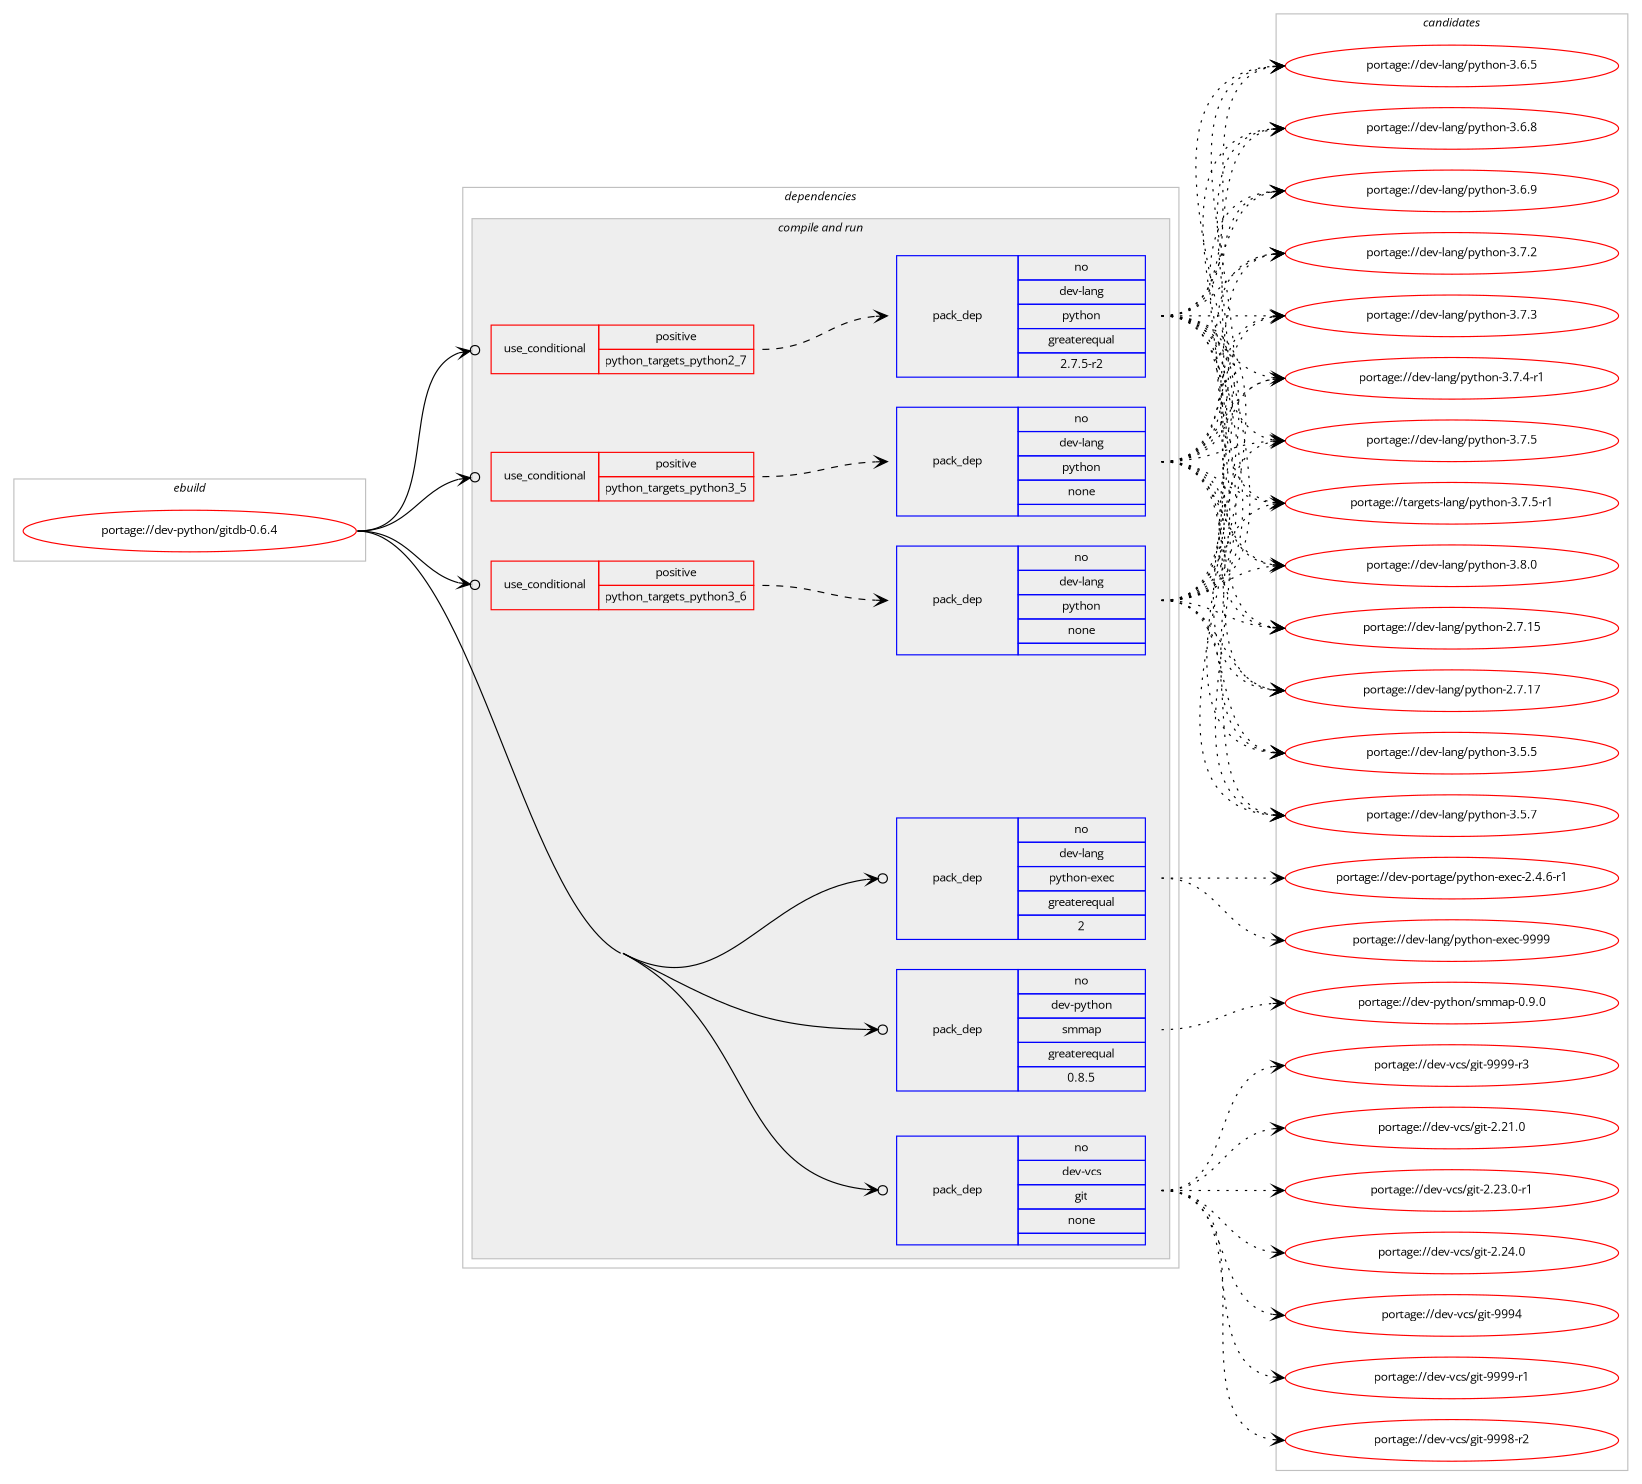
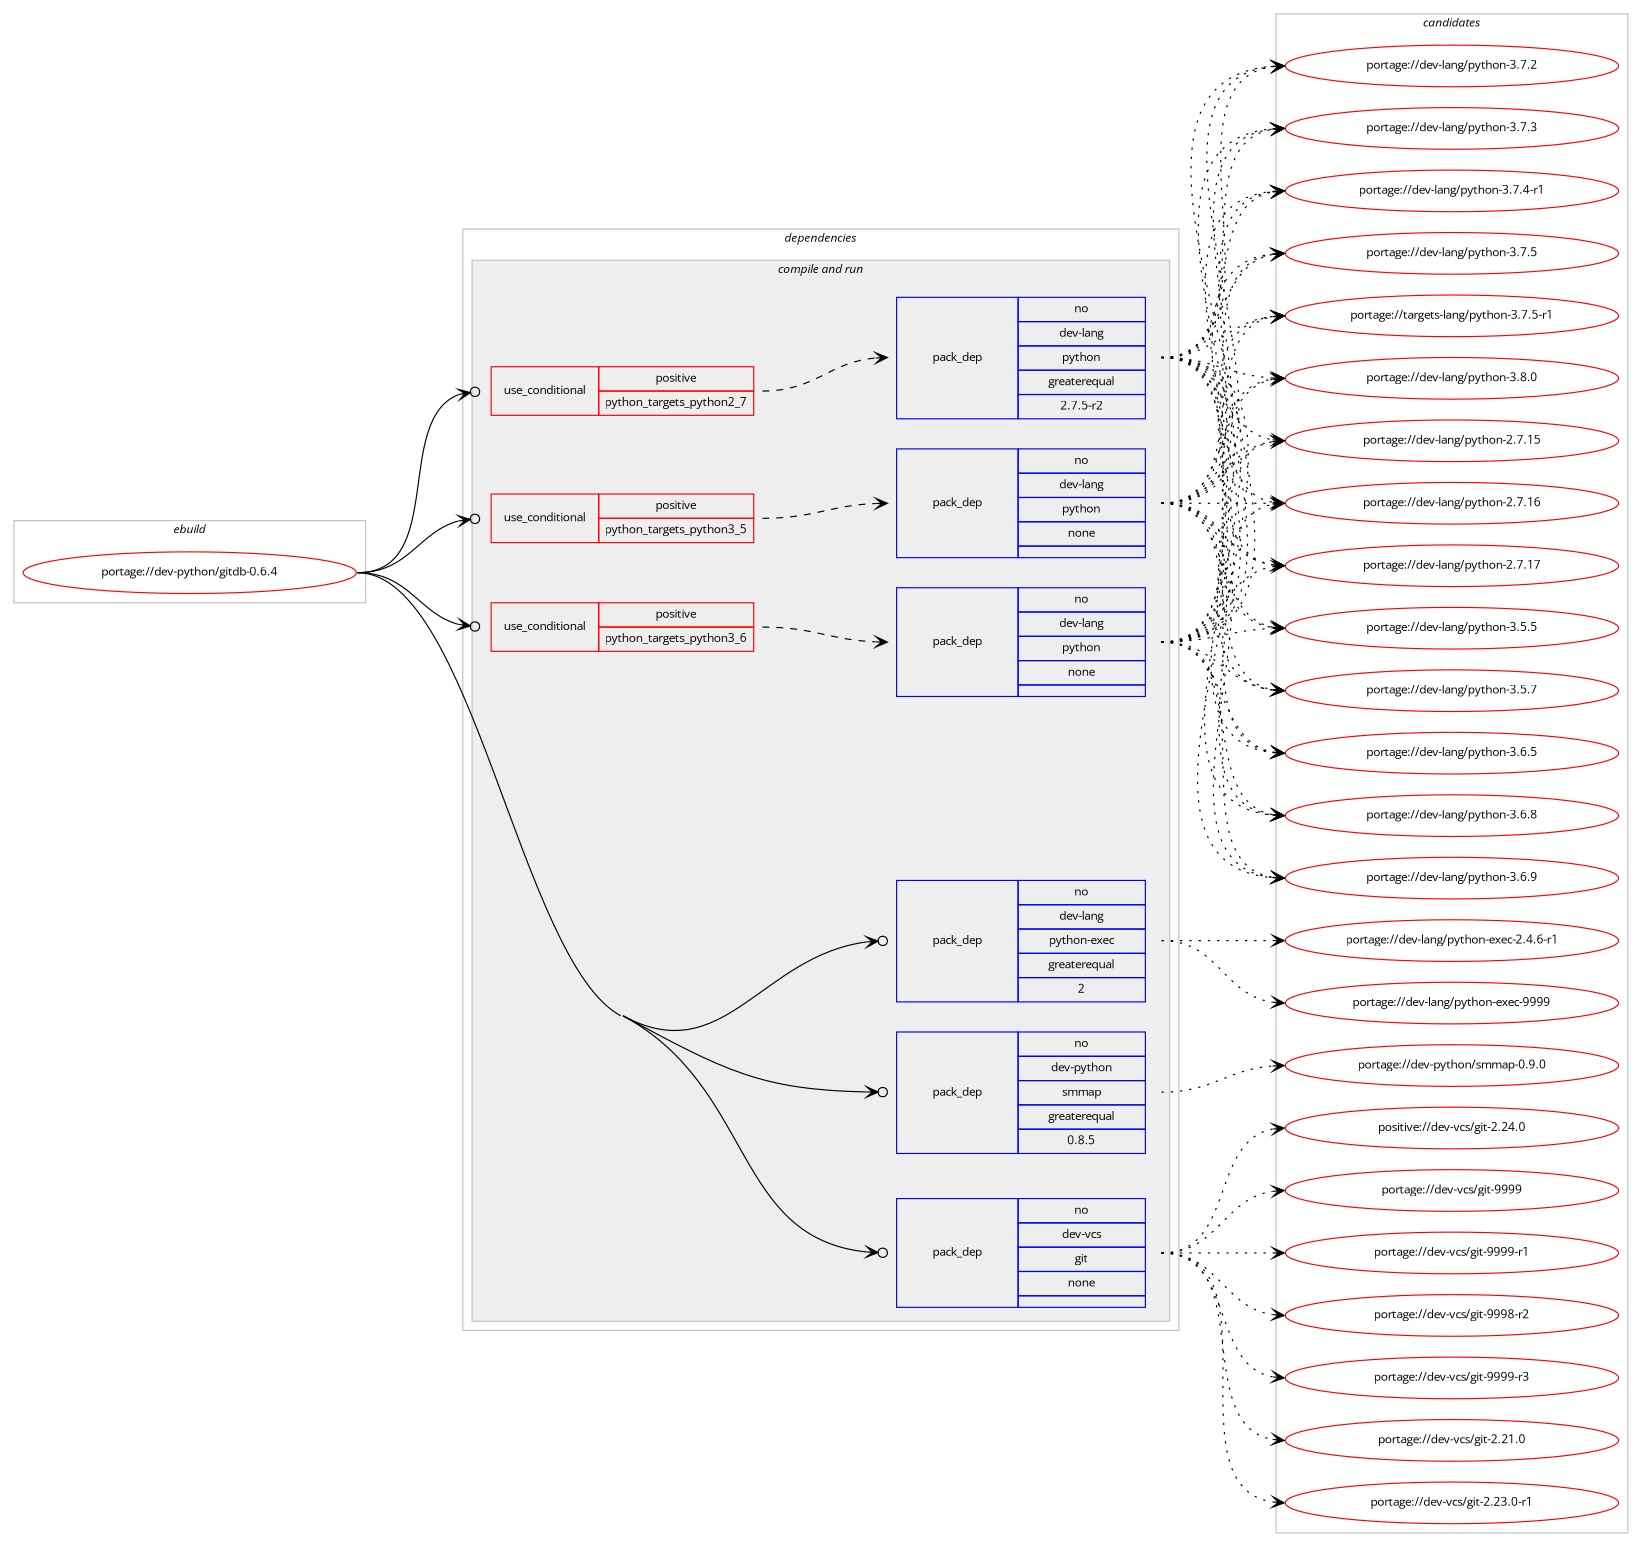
node "portage://dev-lang/python-2.7.16": added
node "portage://dev-portage/python-exec-2.4.6-r1": label "portage://dev-portage/python-exec-2.4.6-r1" -> "portage://dev-lang/python-exec-2.4.6-r1"
node "portage://dev-vcs/git-2.24.0": label "portage://dev-vcs/git-2.24.0" -> "positive://dev-vcs/git-2.24.0"
node "portage://dev-vcs/git-9994": label "portage://dev-vcs/git-9994" -> "portage://dev-vcs/git-9999"
